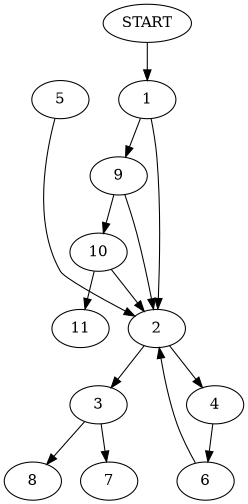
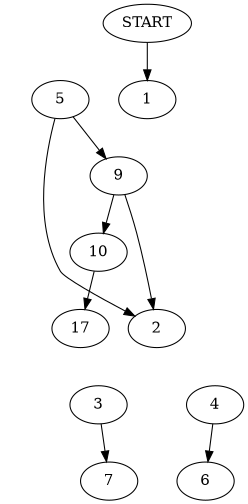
edge "1" -> "9": now "5" -> "9"
edge "1" -> "2": removed
edge "10" -> "2": removed
node "11": label "11" -> "17"
edge "2" -> "3": removed
edge "2" -> "4": removed
edge "6" -> "2": removed
node "8": removed
